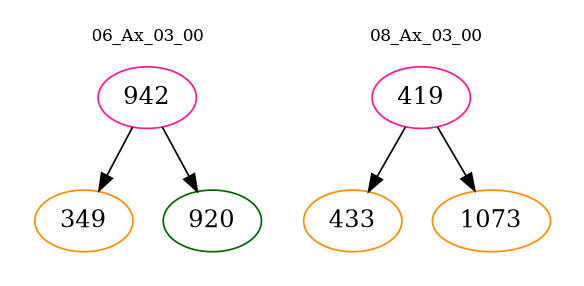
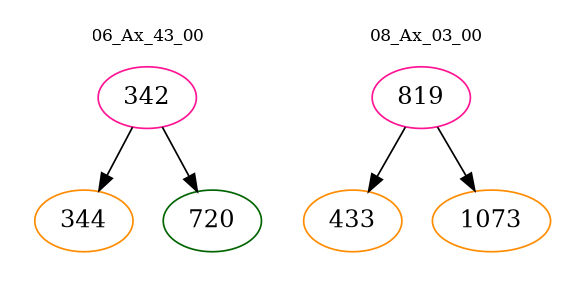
cluster "06_Ax_03_00": label "06_Ax_03_00" -> "06_Ax_43_00"
node "942": label "942" -> "342"
node "419": label "419" -> "819"
node "349": label "349" -> "344"
node "920": label "920" -> "720"
